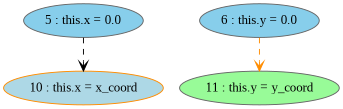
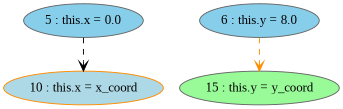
node "6 : this.y = 0.0": label "6 : this.y = 0.0" -> "6 : this.y = 8.0"
node "11 : this.y = y_coord": label "11 : this.y = y_coord" -> "15 : this.y = y_coord"
